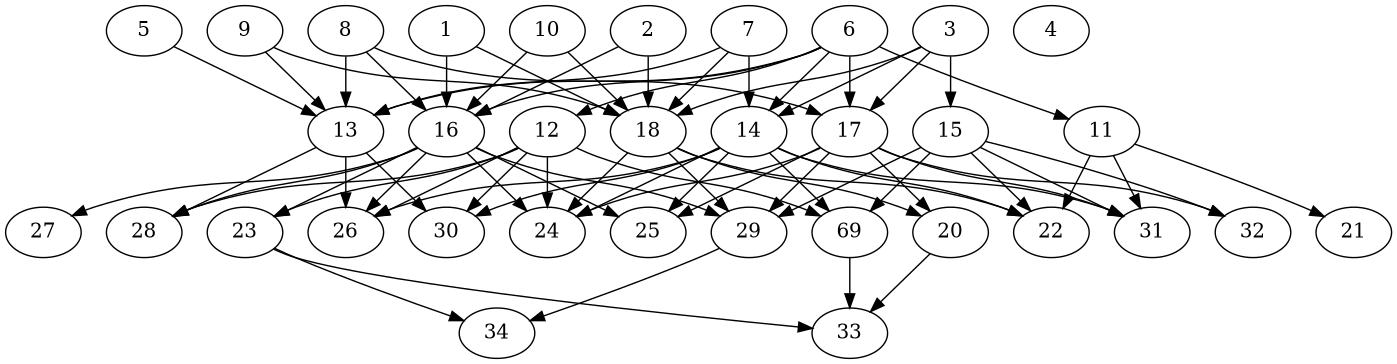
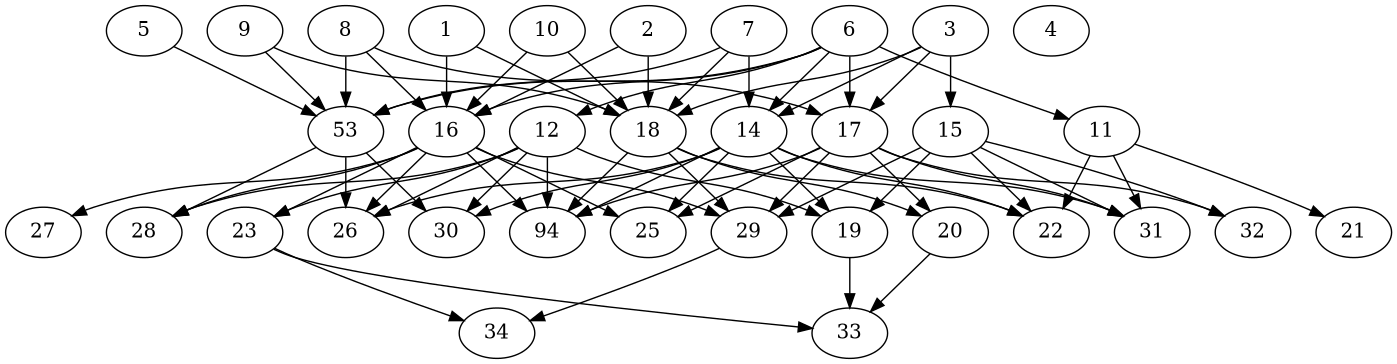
node "13": label "13" -> "53"
node "24": label "24" -> "94"
node "69": label "69" -> "19"
